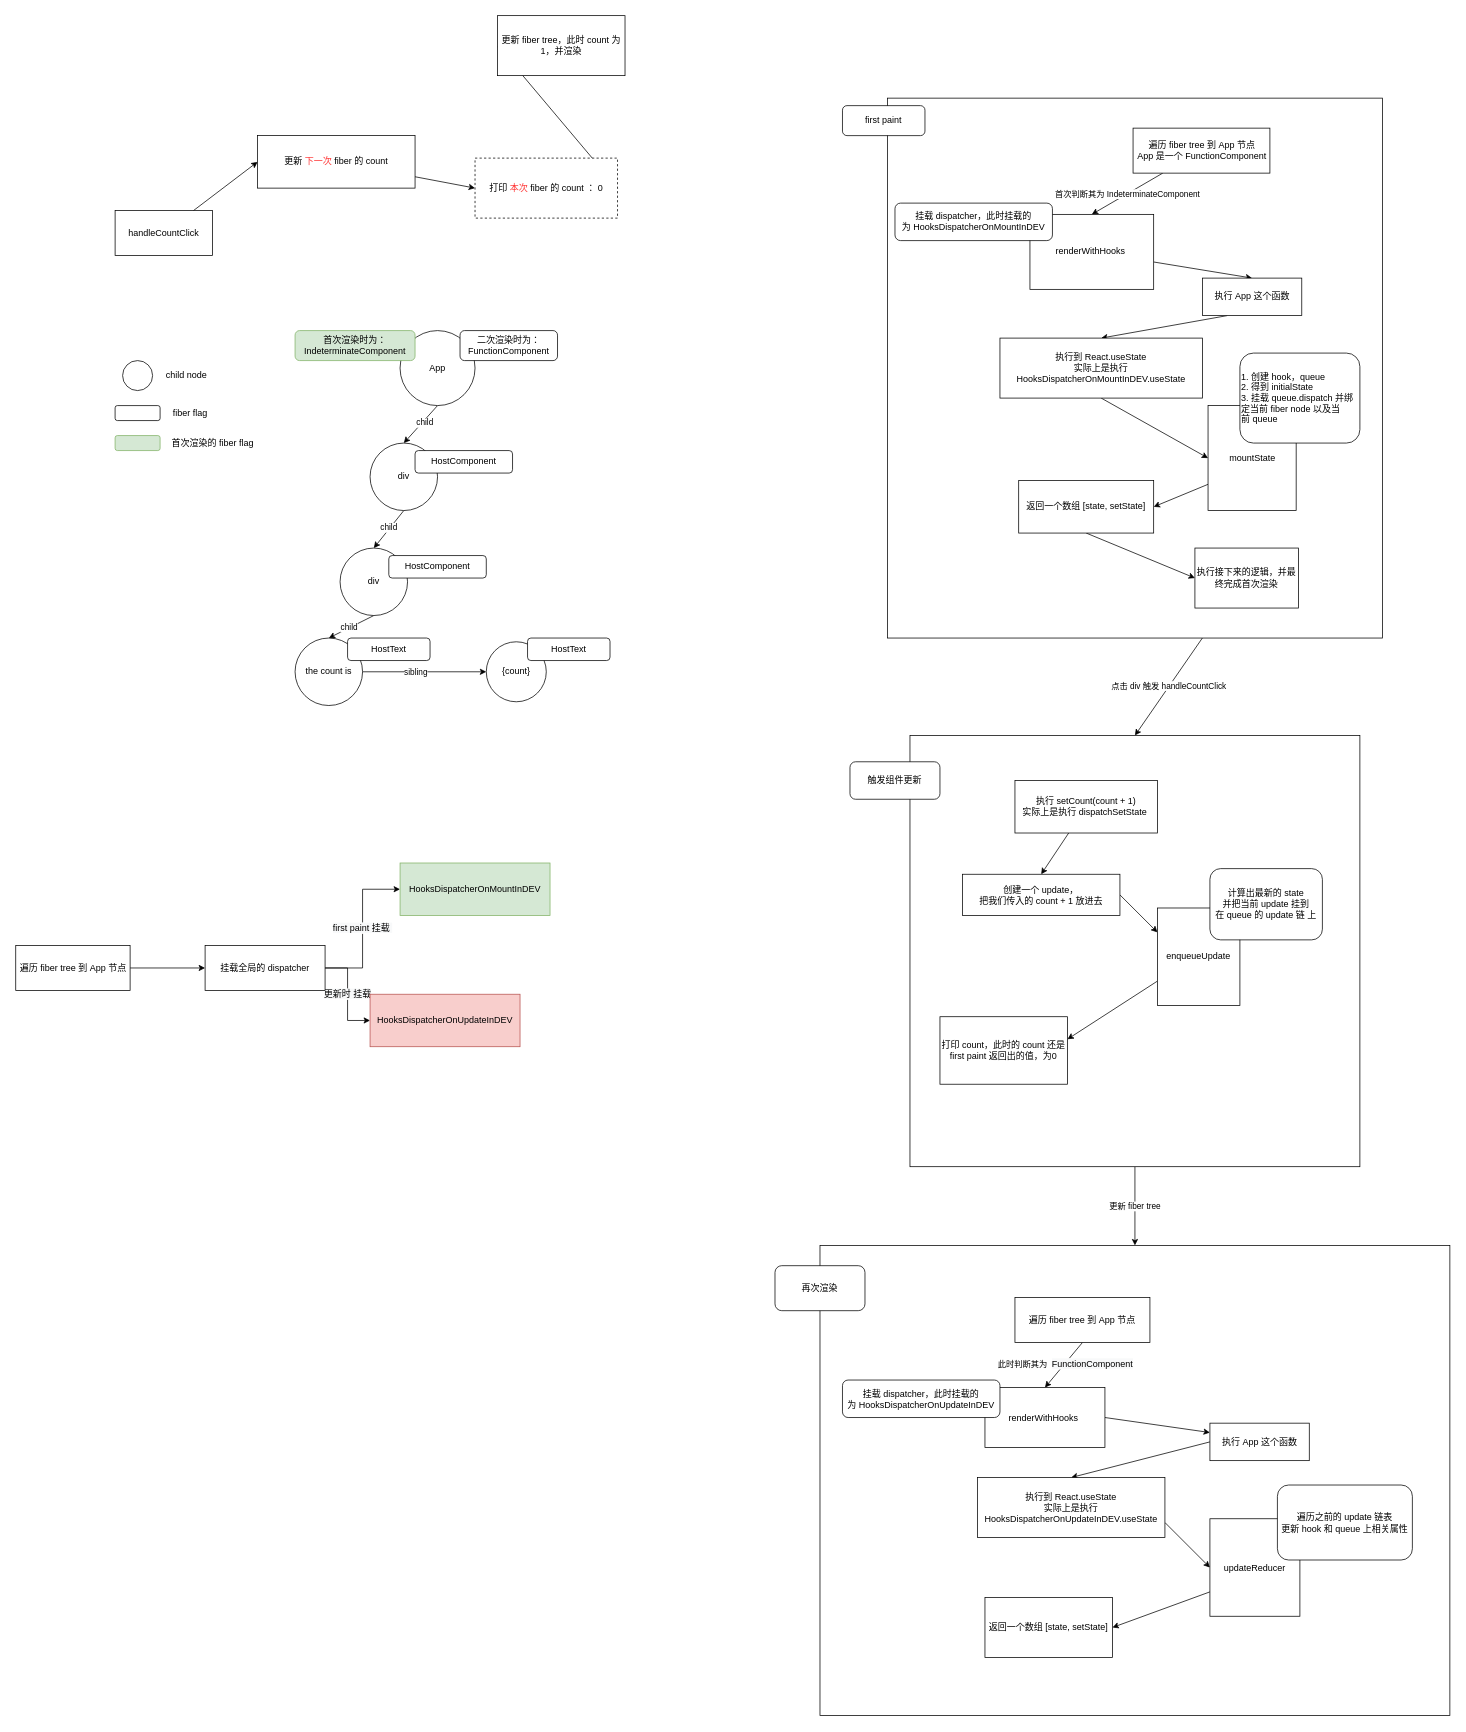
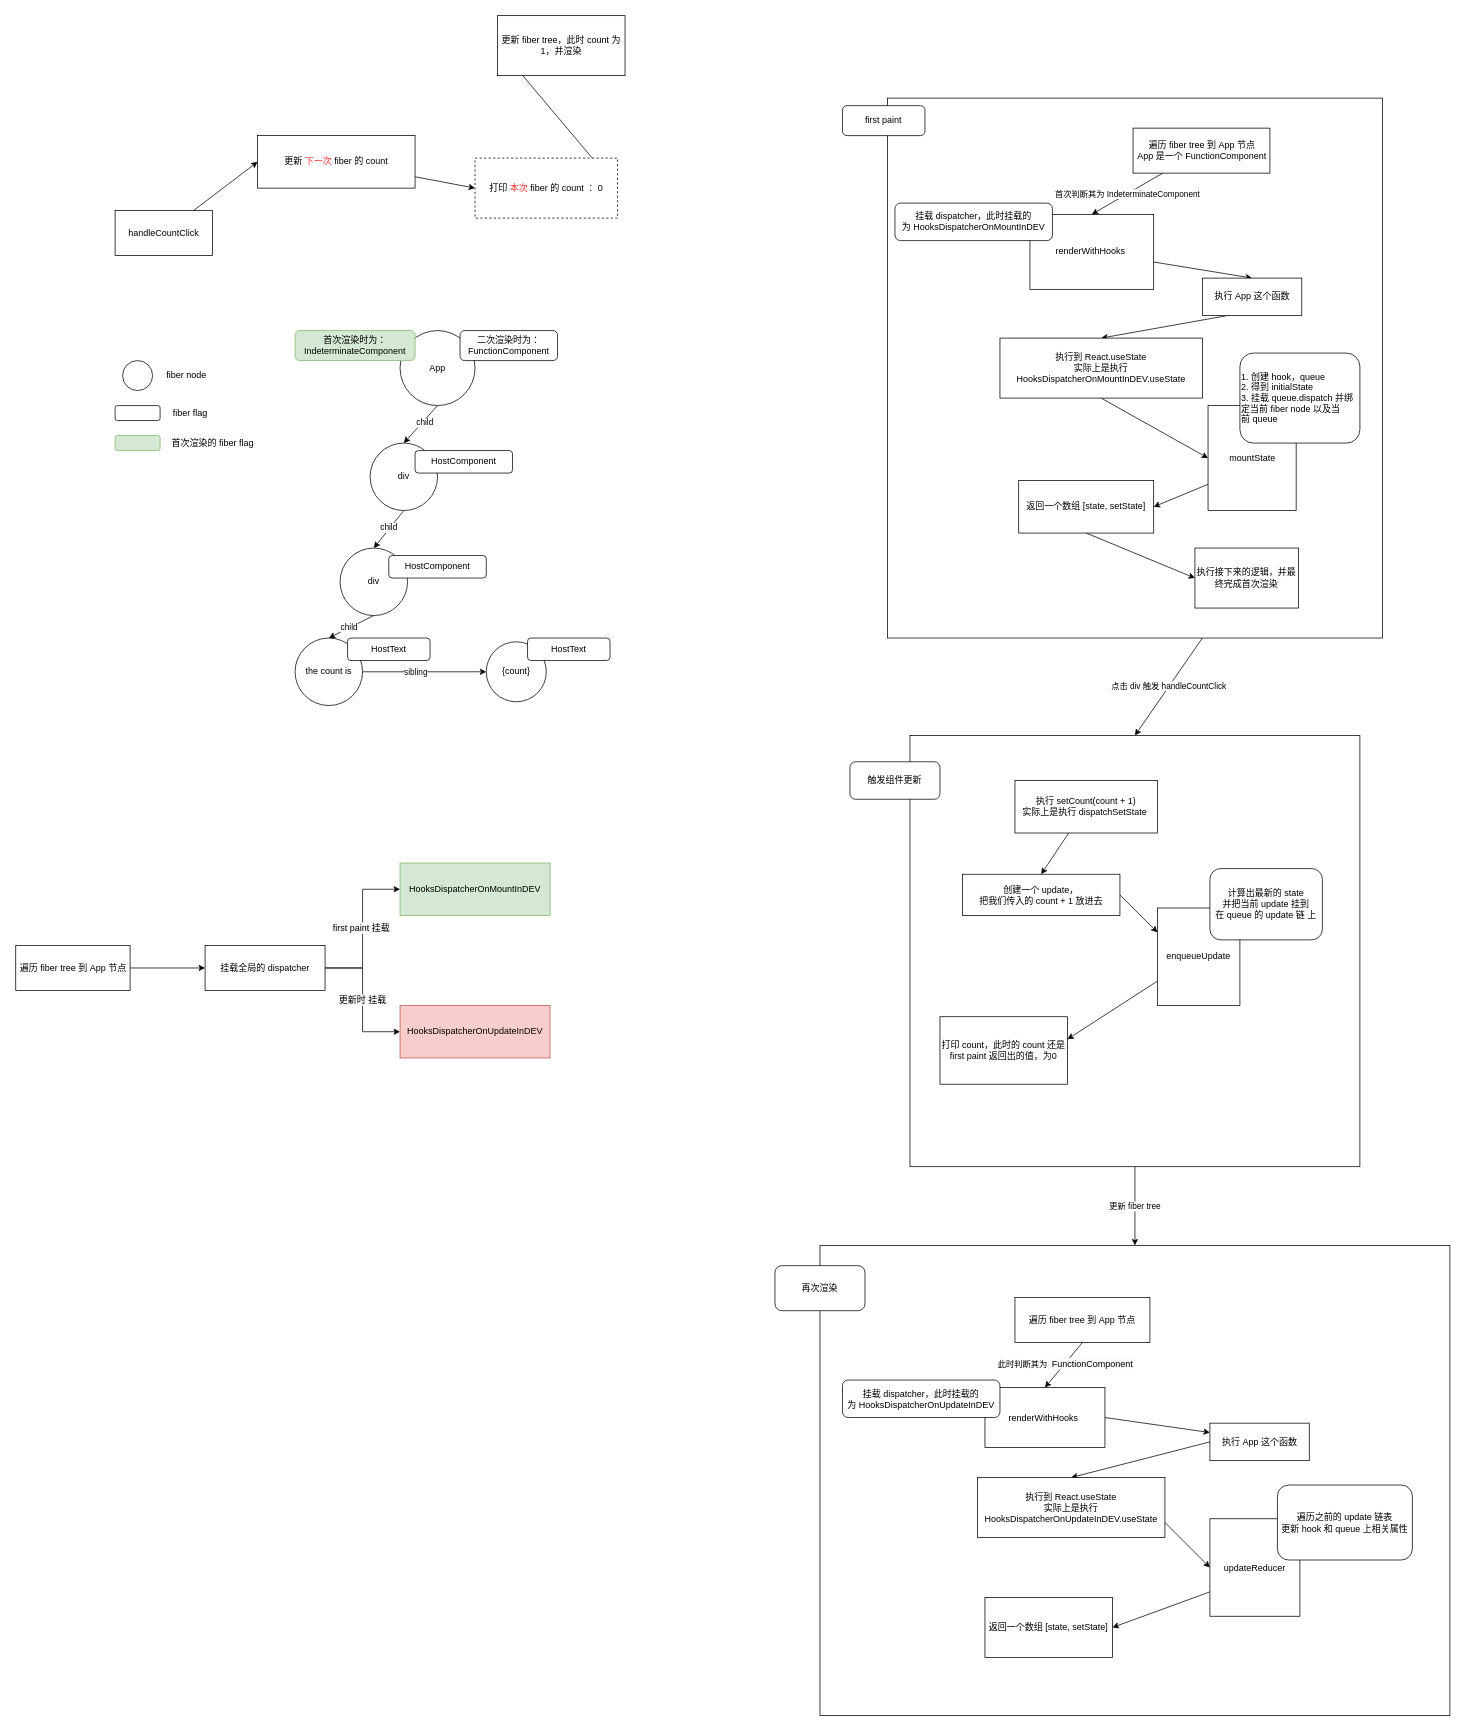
node "child node": label "child node" -> "fiber node"
node "HooksDispatcherOnUpdateInDEV": moved (445, 1020) -> (475, 1032)
